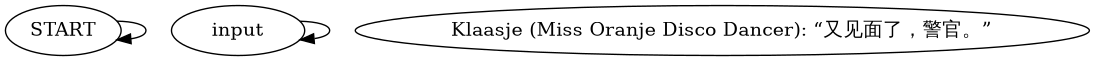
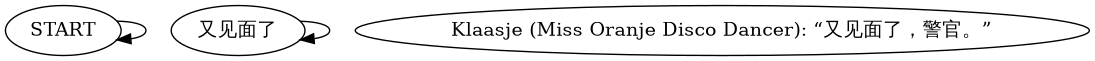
node "input": label "input" -> "又见面了"
